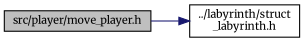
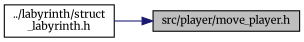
edge "src/player/move_player.h" -> "../labyrinth/struct _labyrinth.h": reversed
